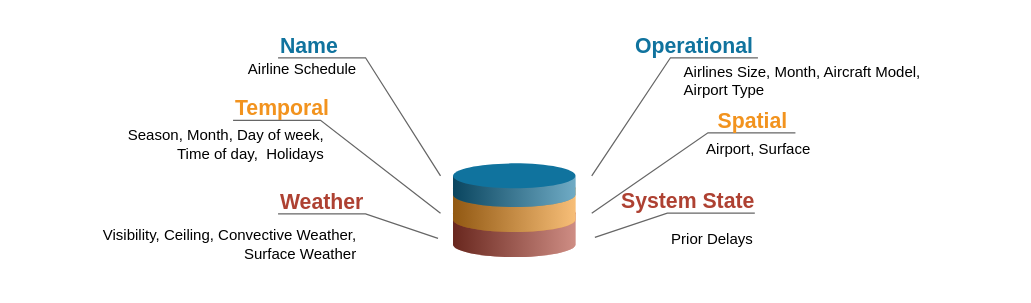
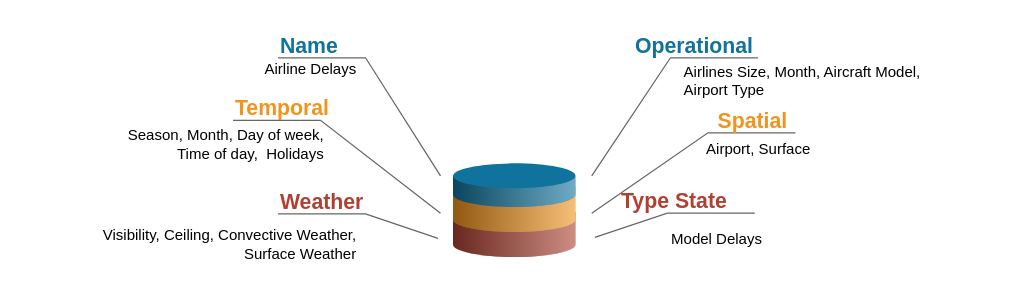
node "Airline Schedule": label "Airline Schedule" -> "Airline Delays"
node "System State": label "System State" -> "Type State"
node "Prior Delays": label "Prior Delays" -> "Model Delays"
